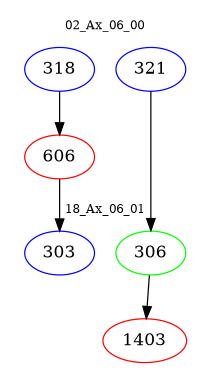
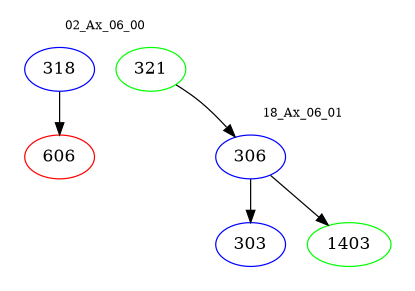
node "321": color blue -> green
edge "606" -> "303": now "306" -> "303"
node "306": color green -> blue
node "1403": color red -> green
